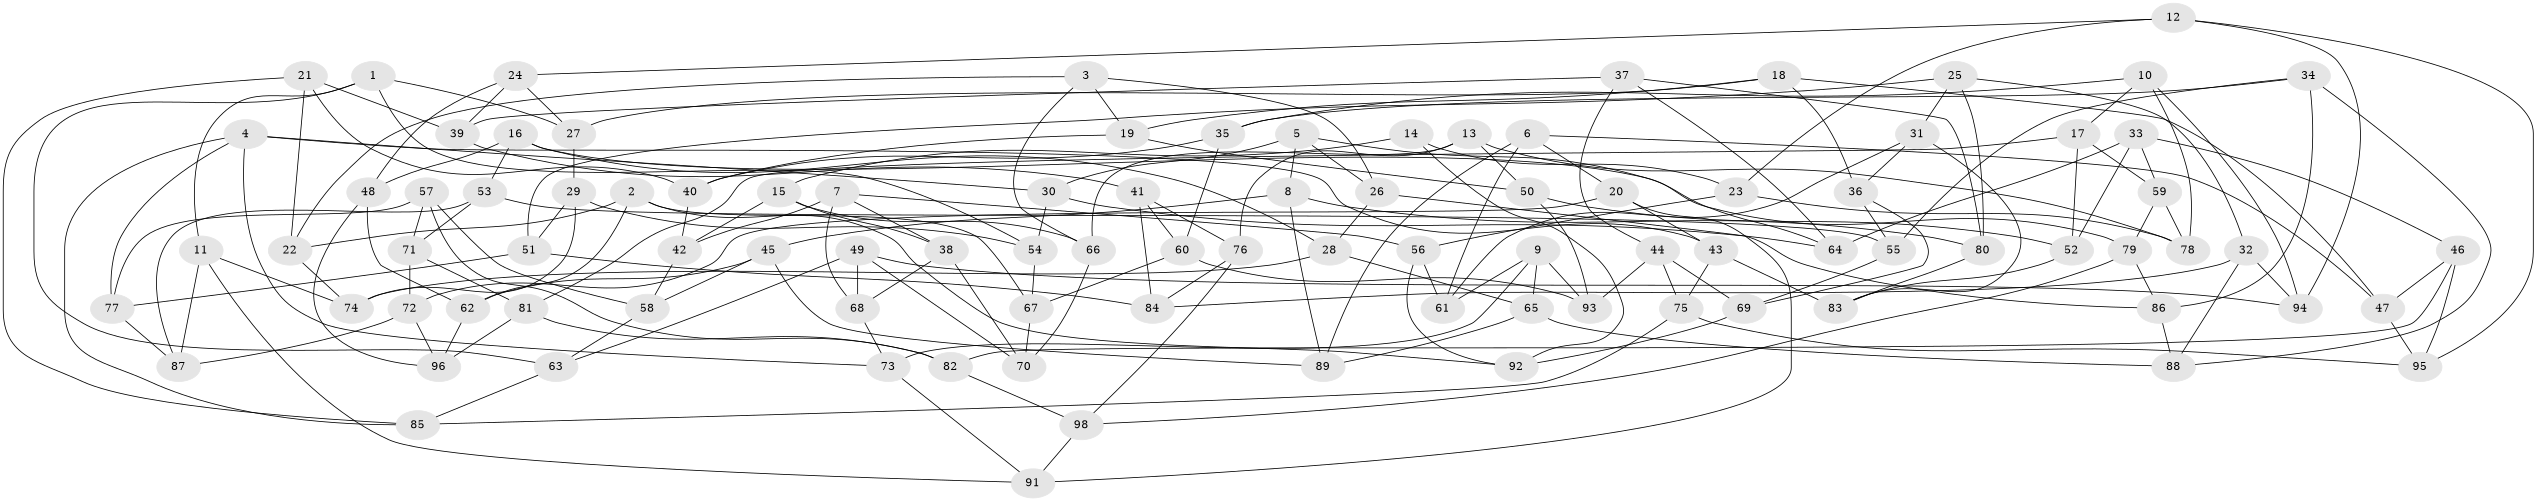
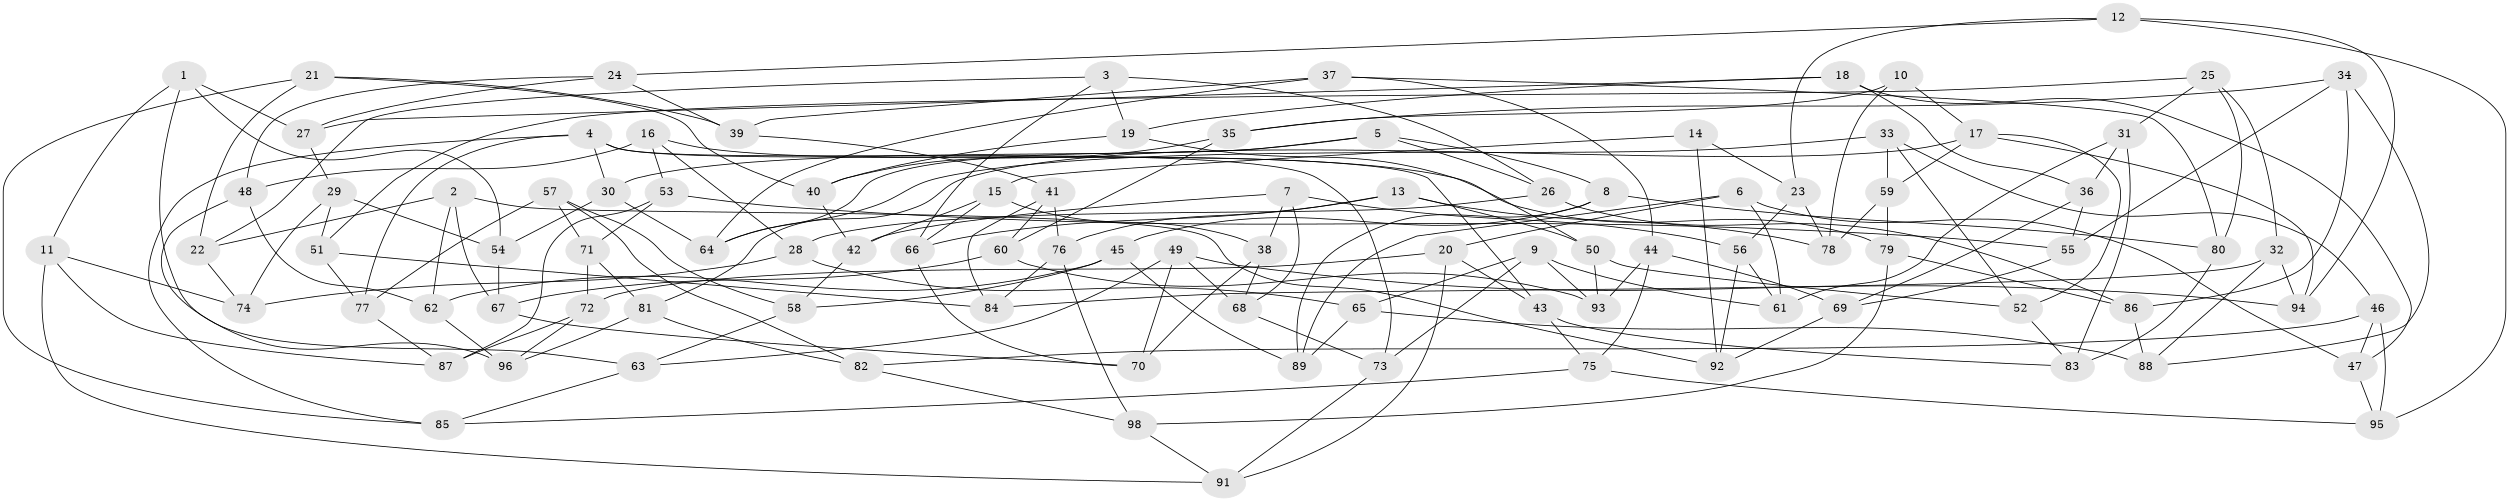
edge "10" -- "94": now "17" -- "94"
